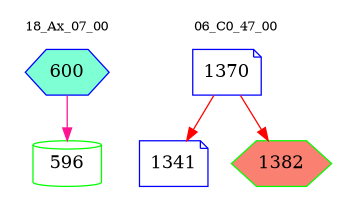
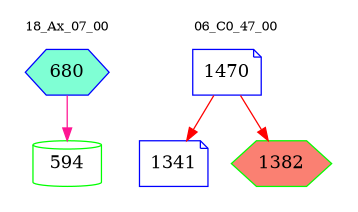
node "600": label "600" -> "680"
node "1370": label "1370" -> "1470"
node "596": label "596" -> "594"
